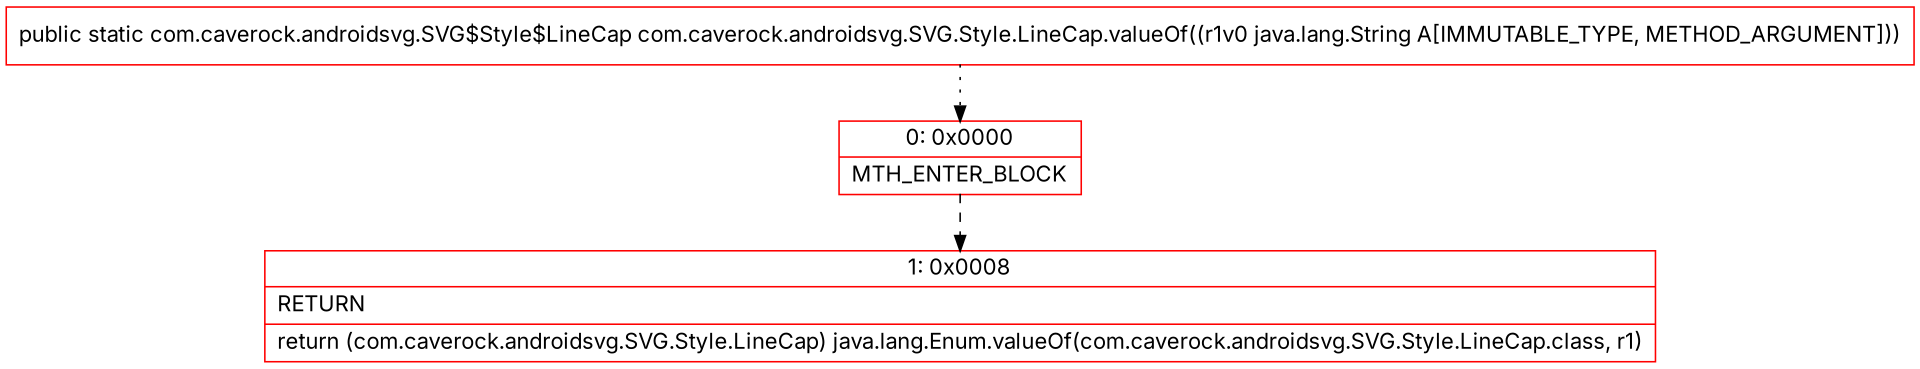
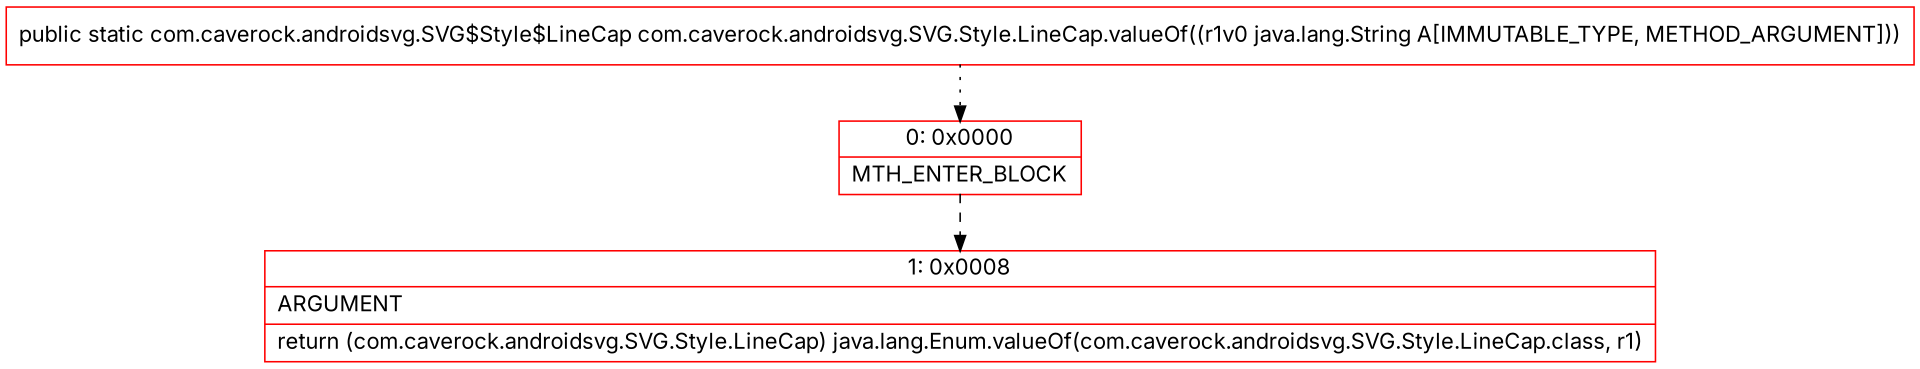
node "1: 0x0008": text "RETURN" -> "ARGUMENT"
